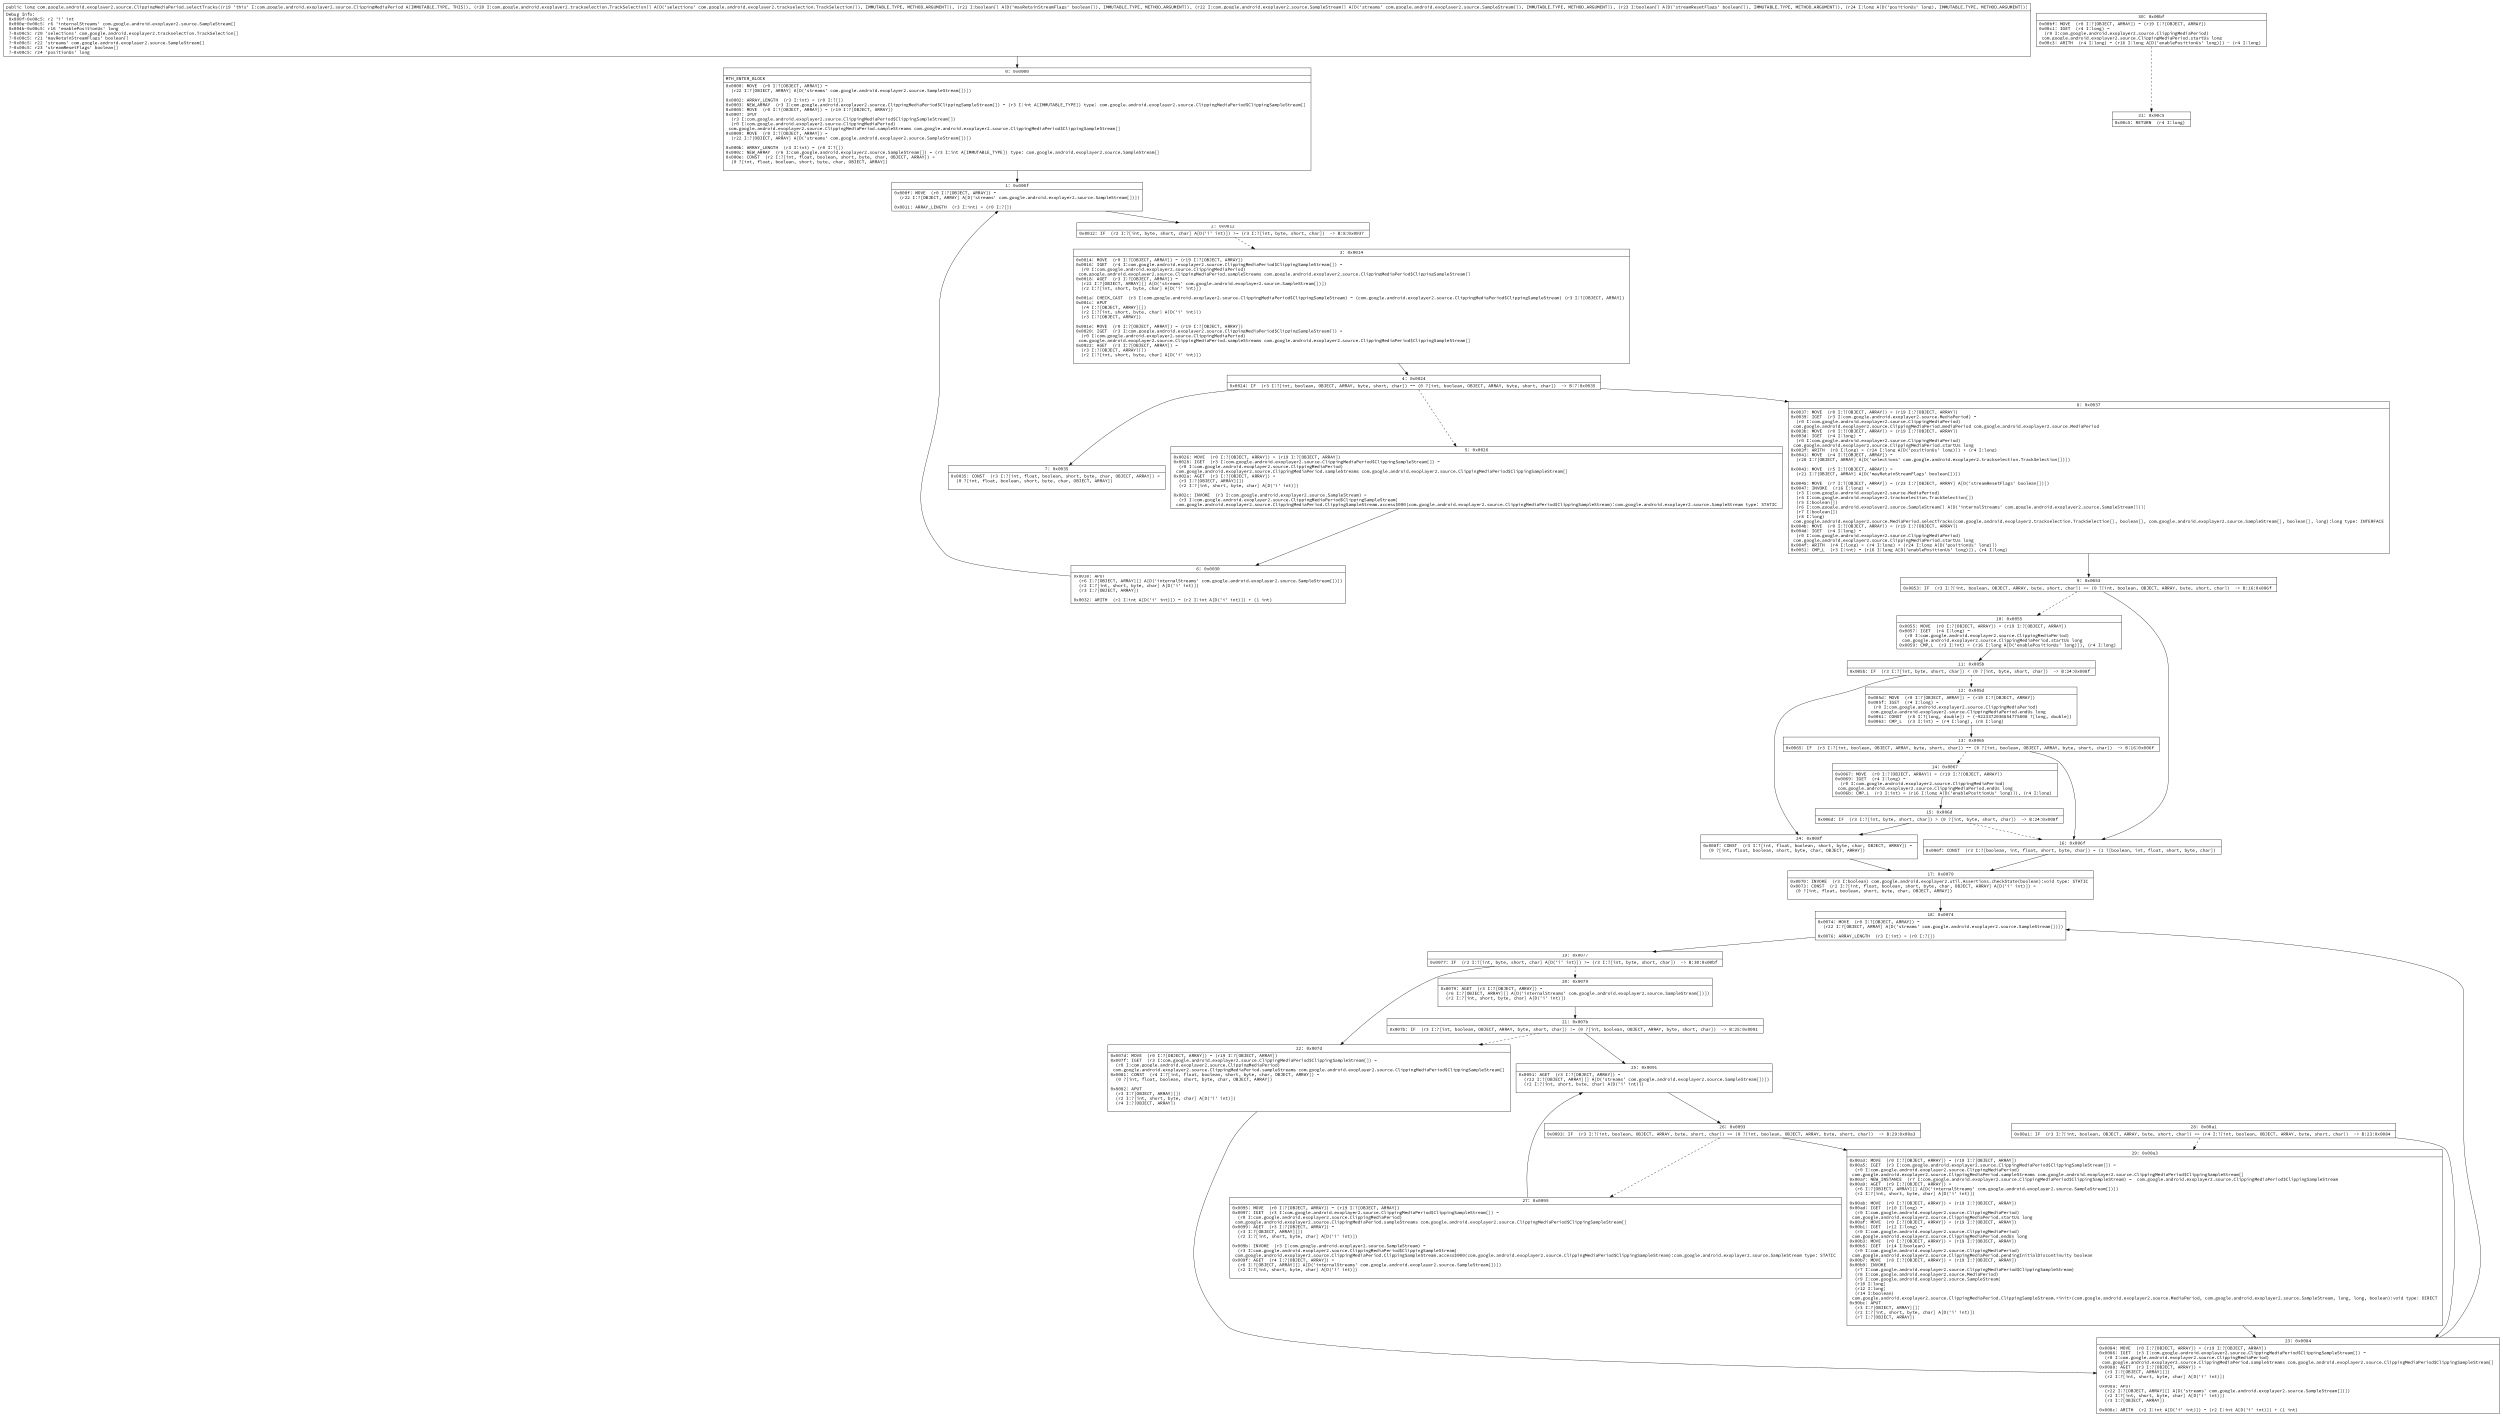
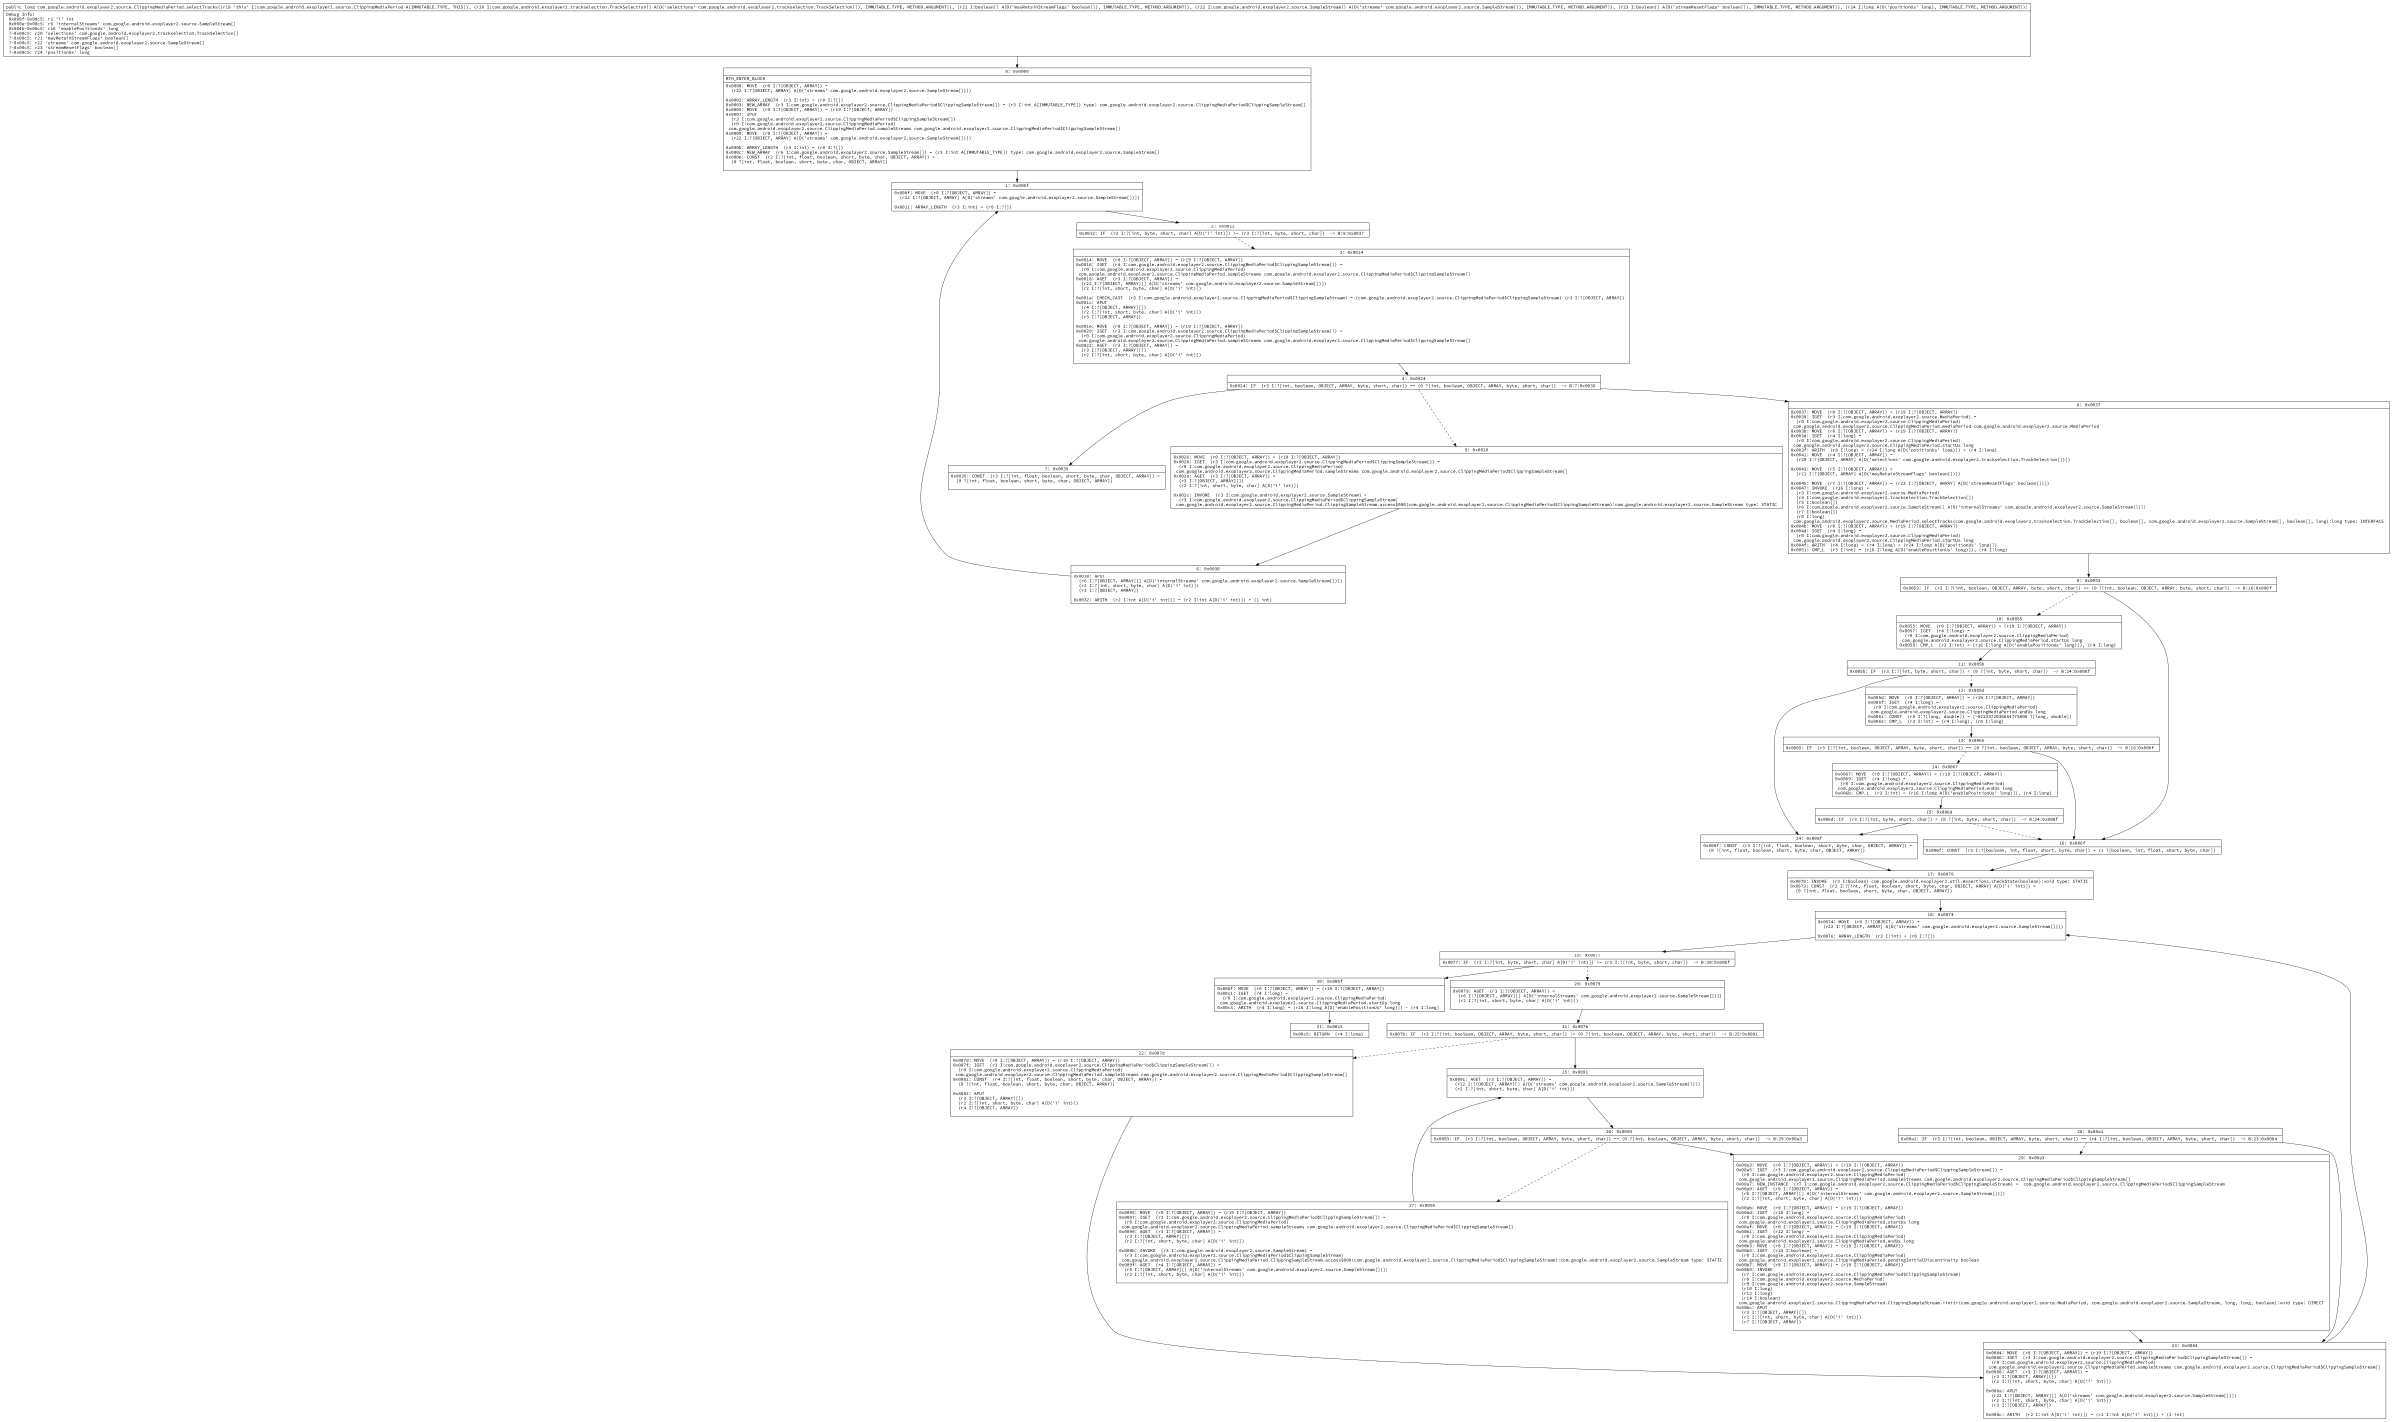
edge "30: 0x00bf" -> "31: 0x00c5": style dashed -> solid
edge "19: 0x0077" -> "22: 0x007d": now "19: 0x0077" -> "30: 0x00bf"
